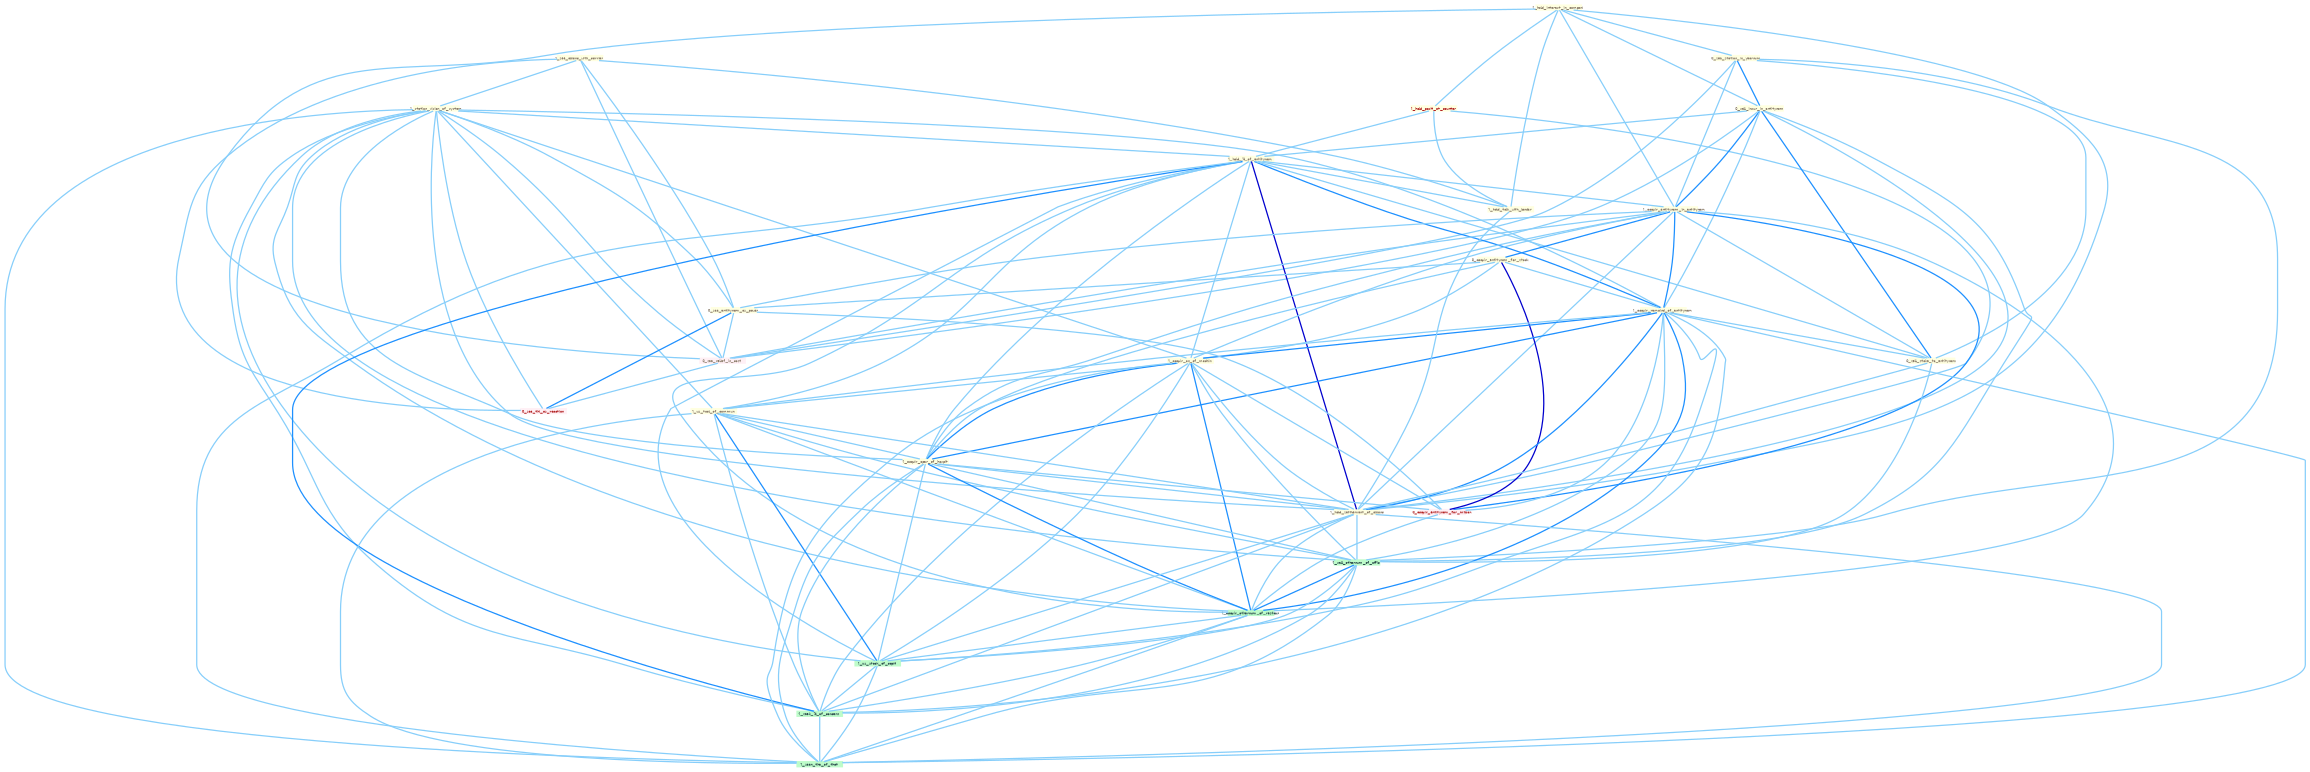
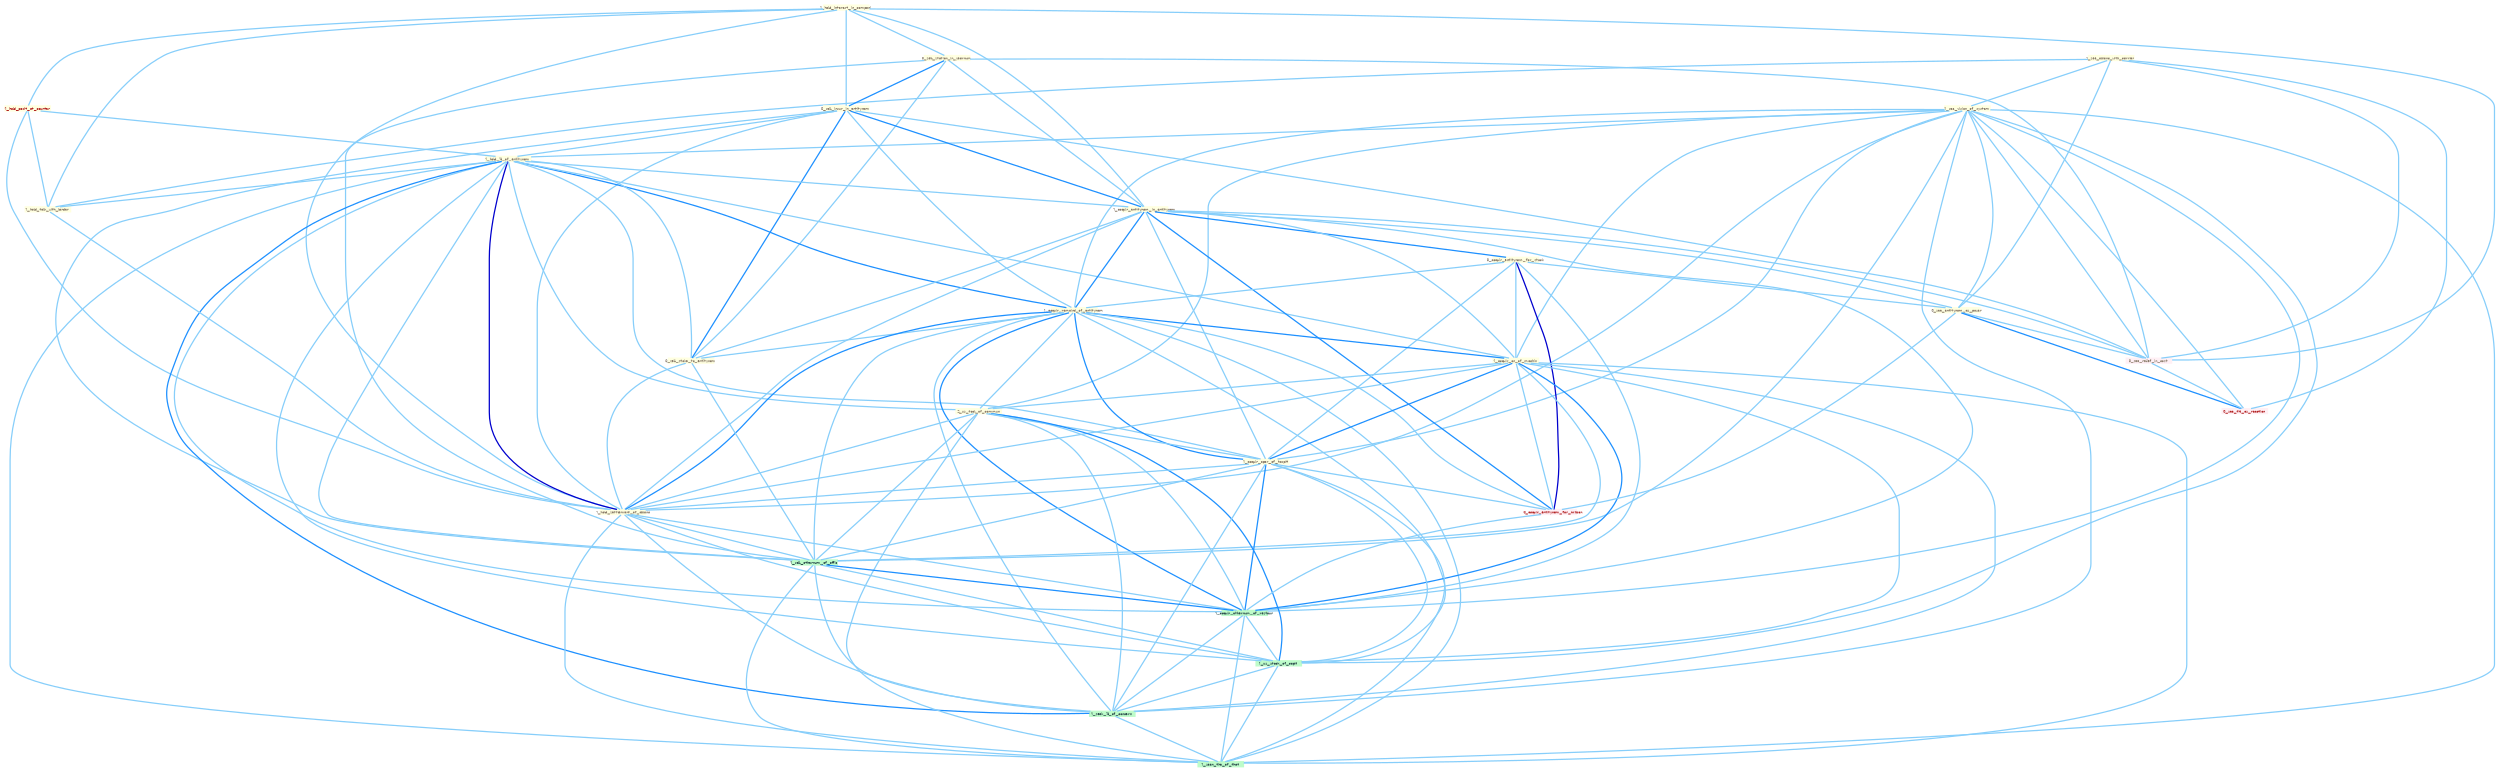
node "1_station_vision_of_system": label "1_station_vision_of_system" -> "1_see_vision_of_system"
node "1_us_tool_of_commun": label "1_us_tool_of_commun" -> "2_us_tool_of_commun"
edge "1_hold_%_of_entitynam" -- "1_sell_othernum_of_offic": added
edge "0_acquir_entitynam_for_stock" -- "1_acquir_othernum_of_restaur": added
